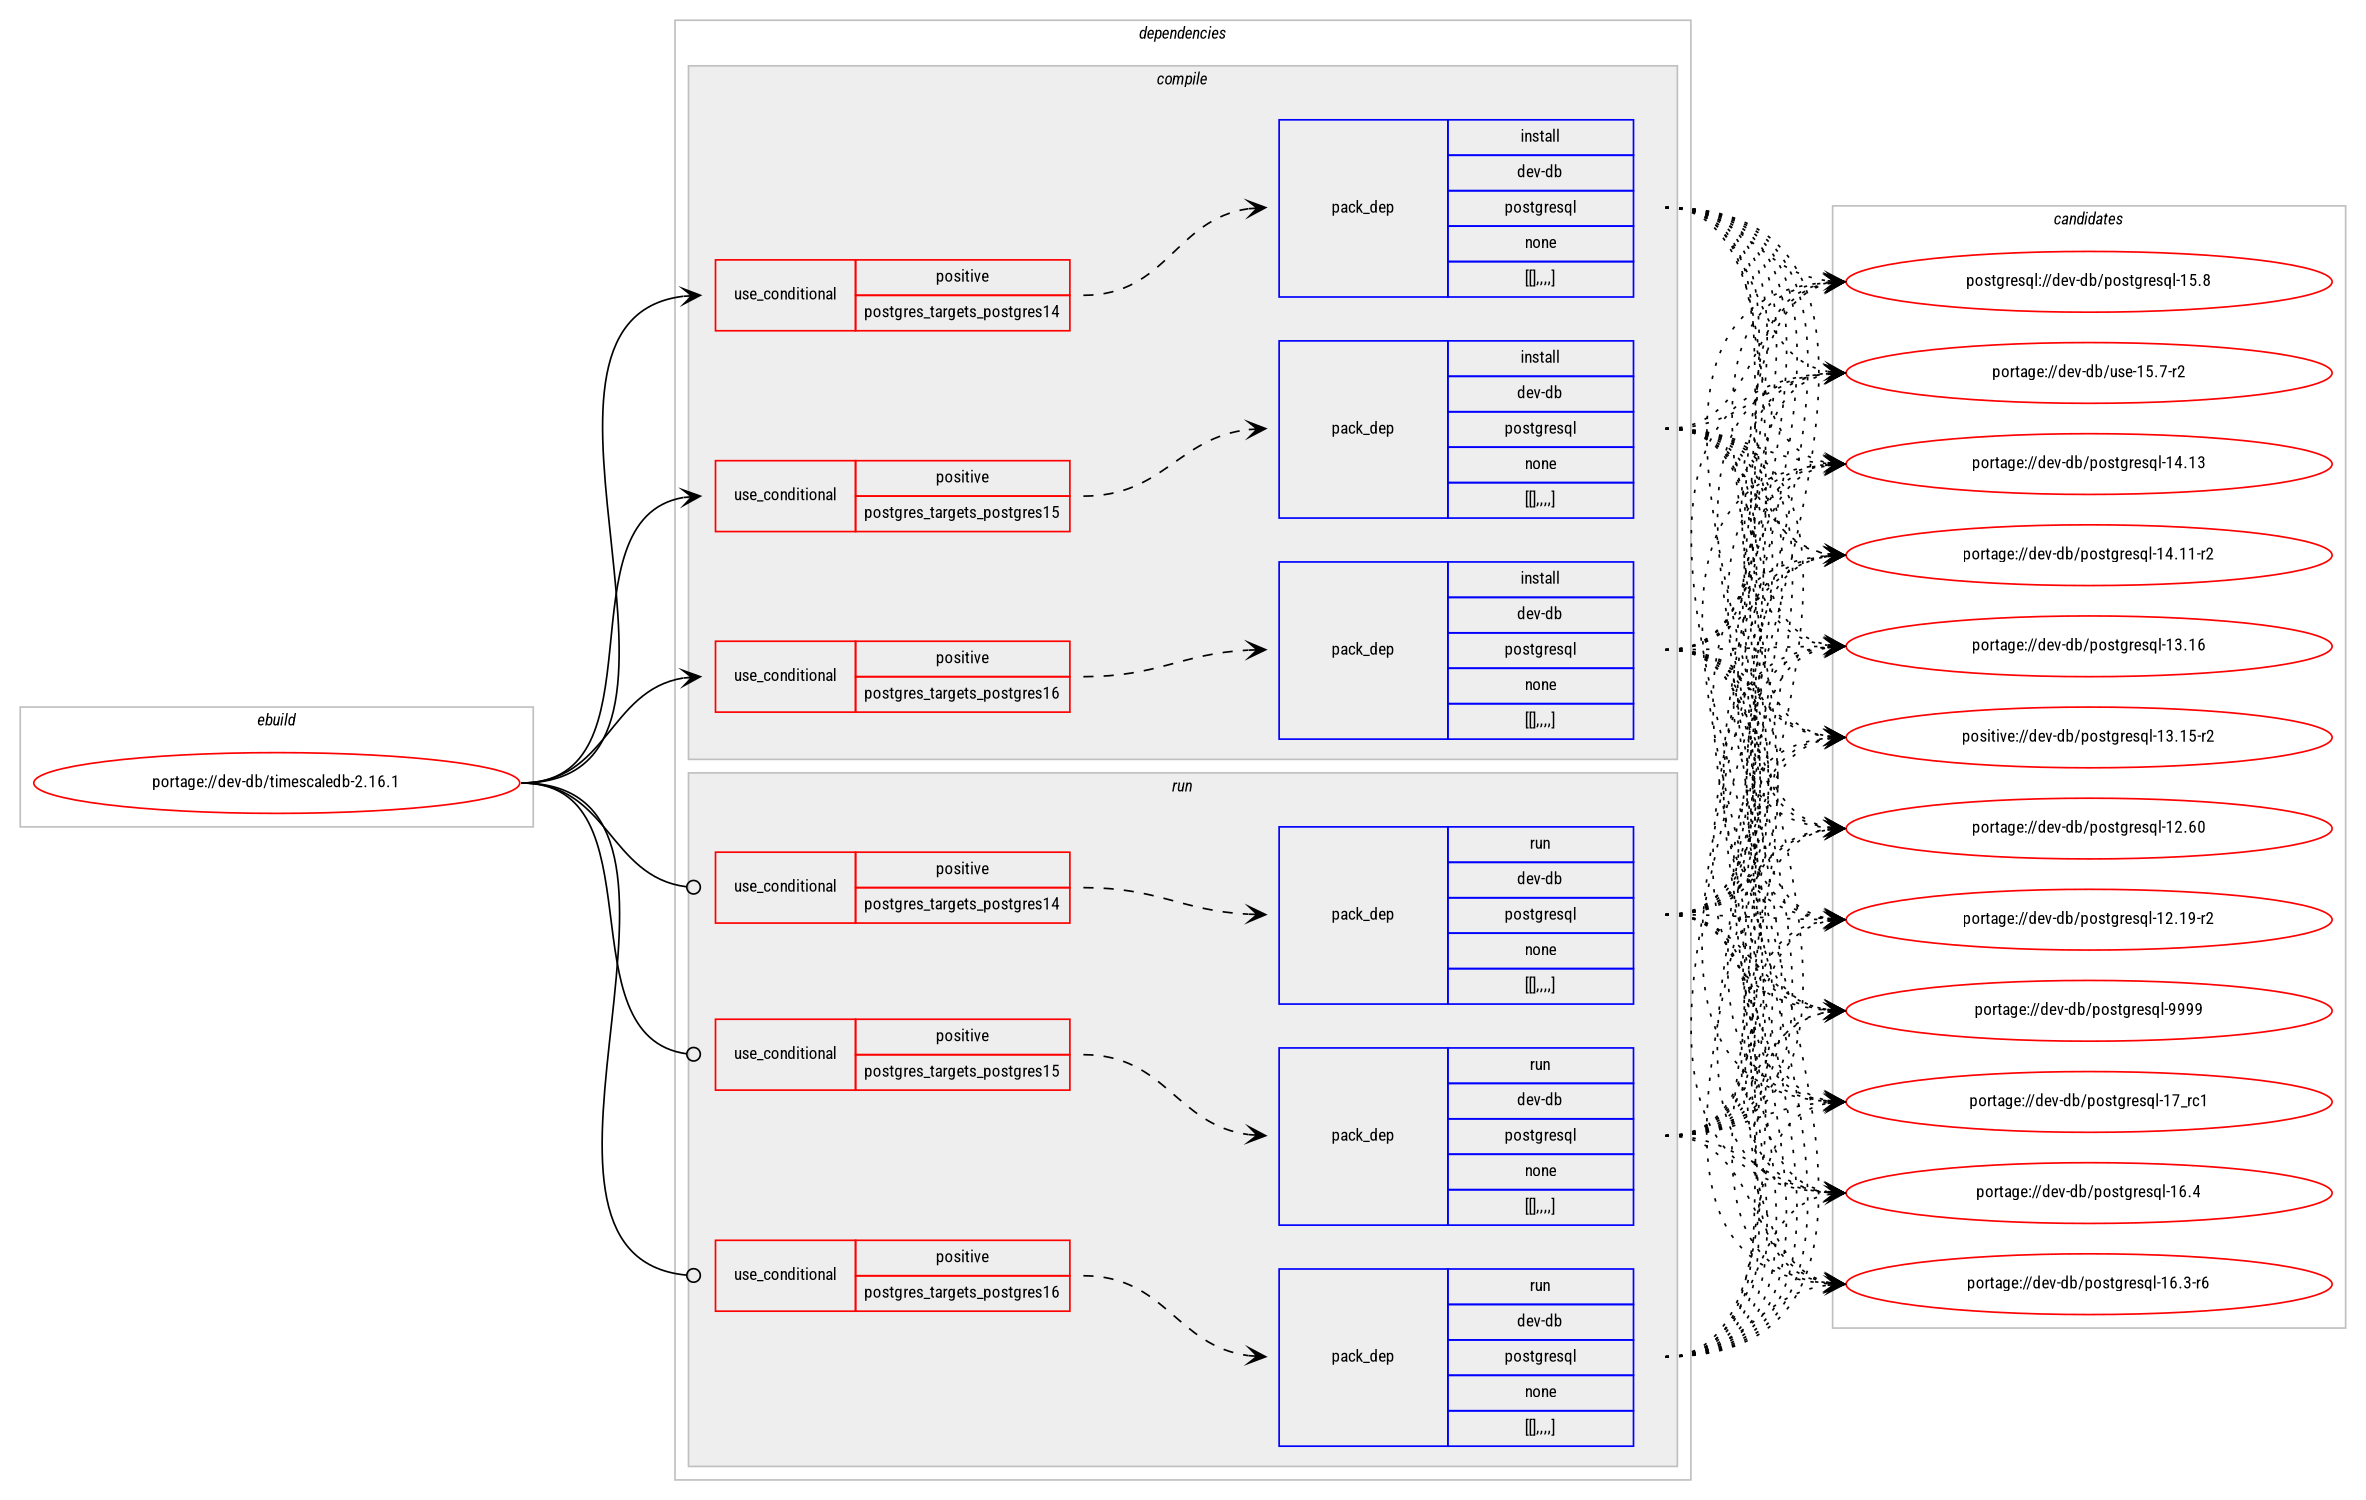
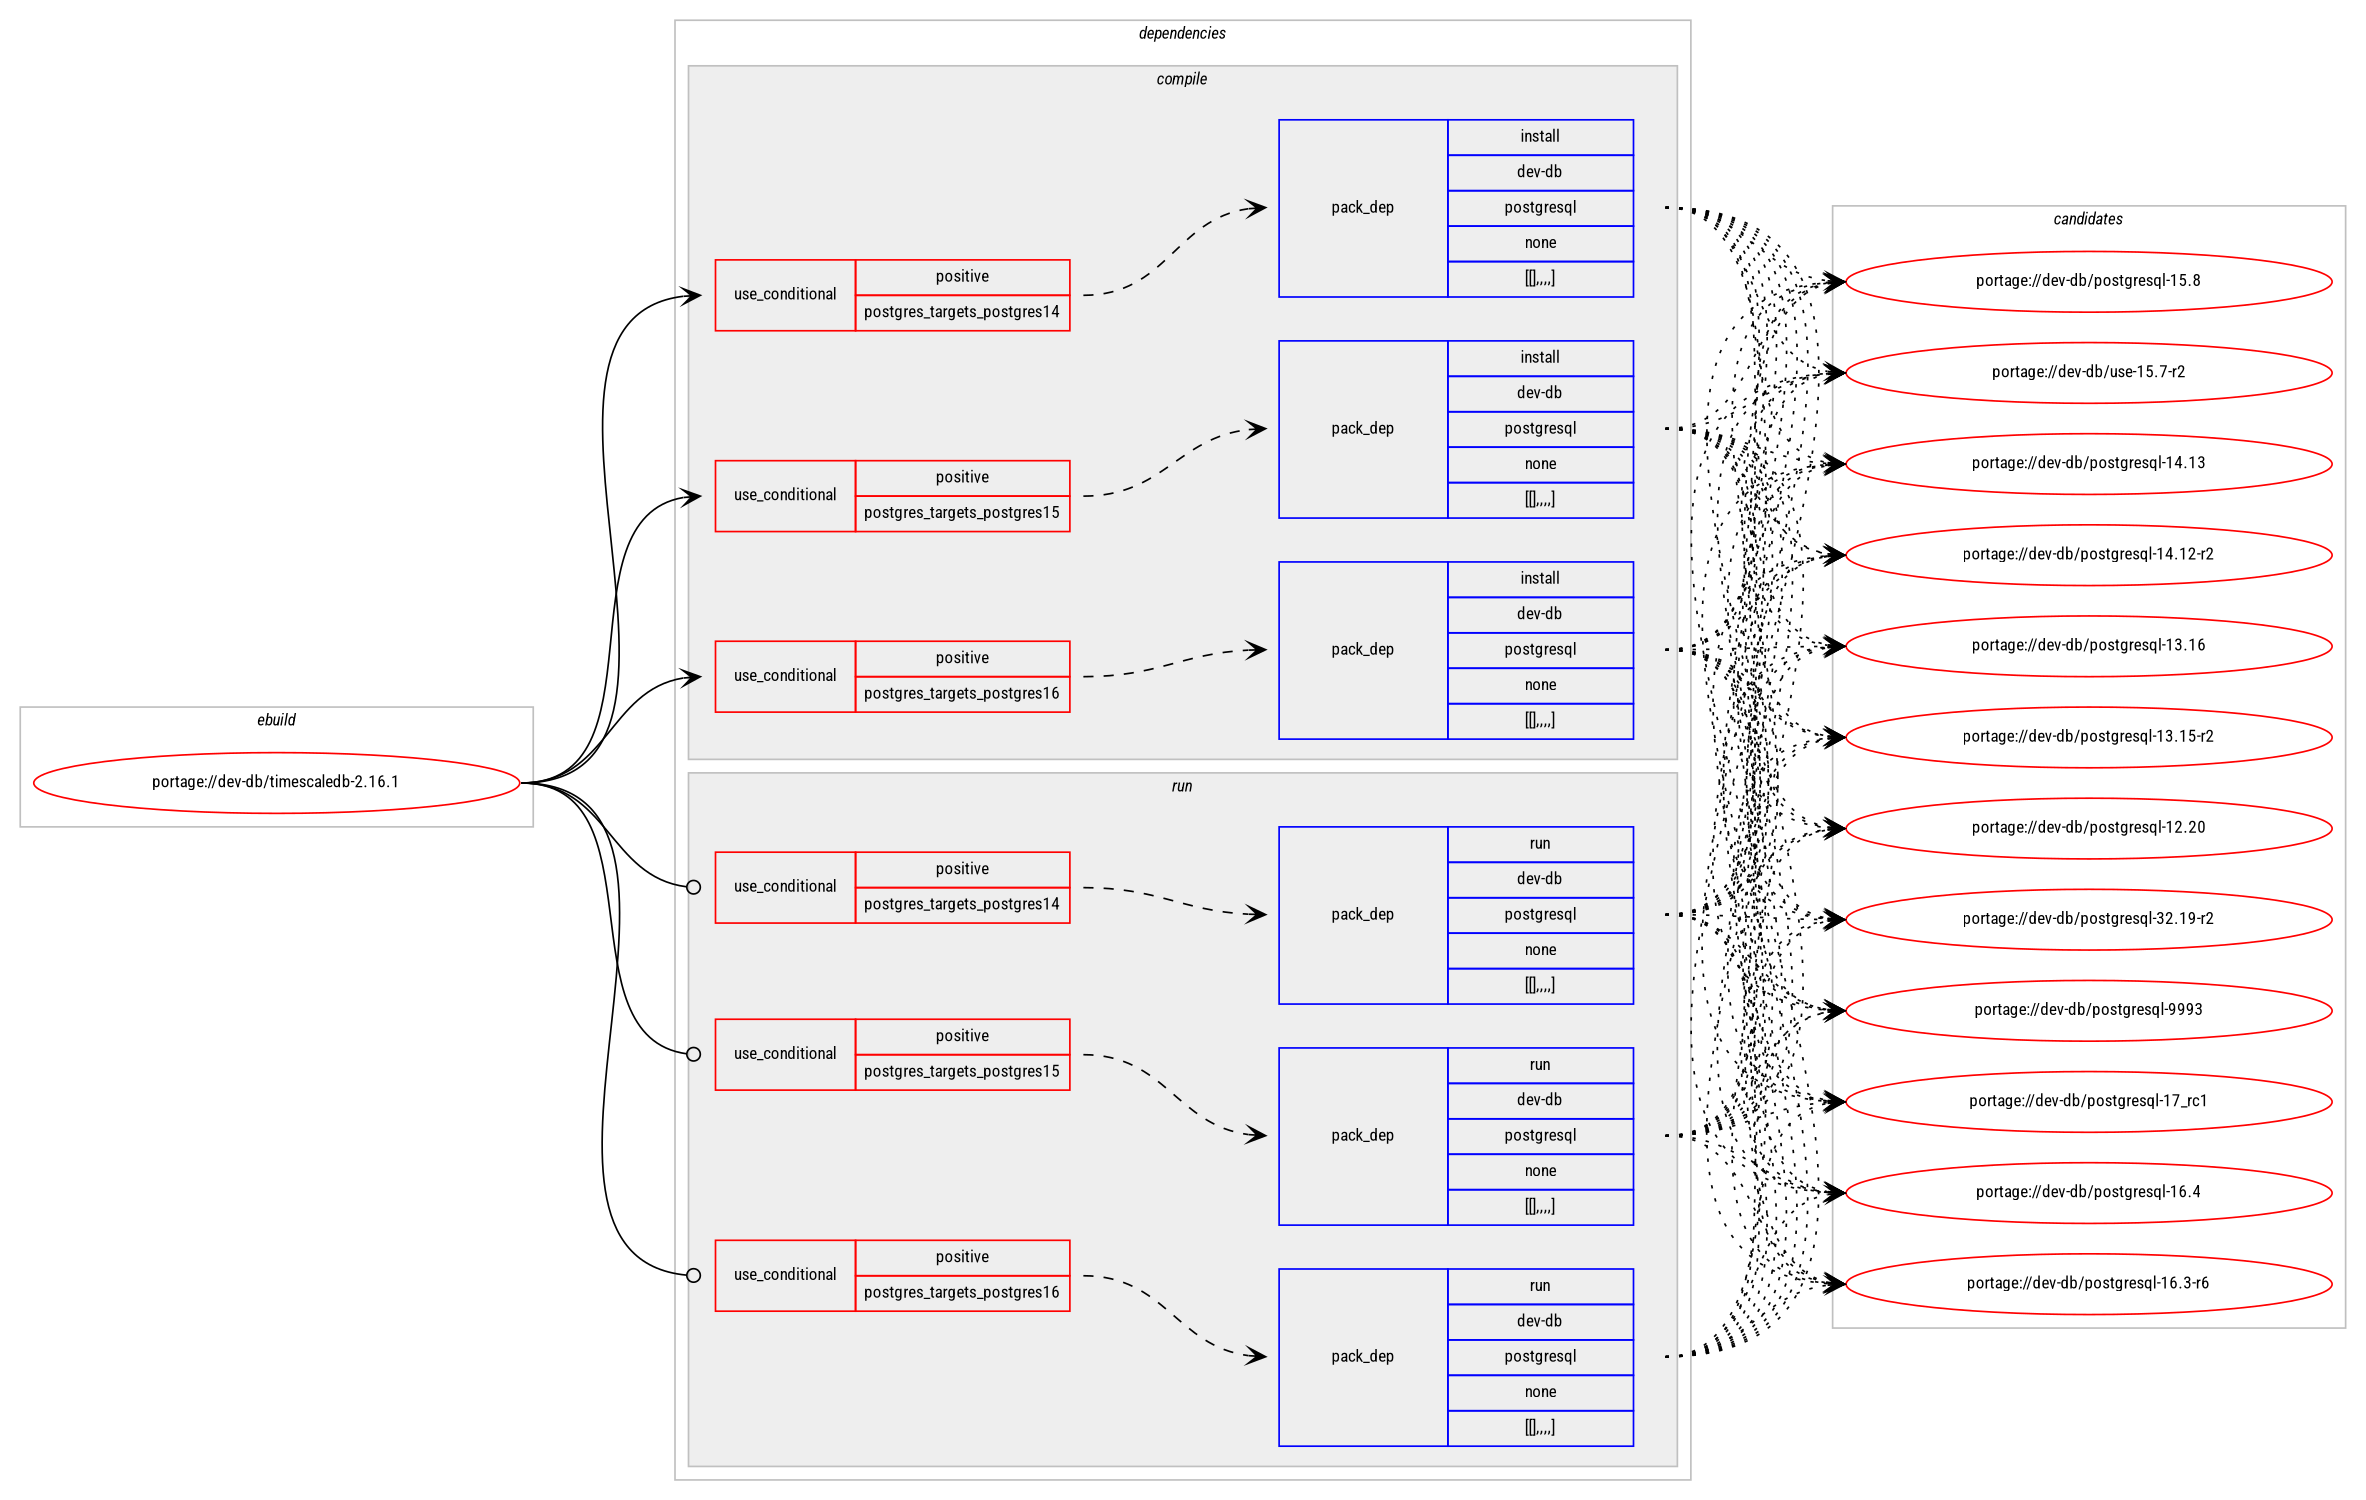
node "postgresql://dev-db/postgresql-15.8": label "postgresql://dev-db/postgresql-15.8" -> "portage://dev-db/postgresql-15.8"
node "portage://dev-db/postgresql-14.11-r2": label "portage://dev-db/postgresql-14.11-r2" -> "portage://dev-db/postgresql-14.12-r2"
node "positive://dev-db/postgresql-13.15-r2": label "positive://dev-db/postgresql-13.15-r2" -> "portage://dev-db/postgresql-13.15-r2"
node "portage://dev-db/postgresql-12.60": label "portage://dev-db/postgresql-12.60" -> "portage://dev-db/postgresql-12.20"
node "portage://dev-db/postgresql-12.19-r2": label "portage://dev-db/postgresql-12.19-r2" -> "portage://dev-db/postgresql-32.19-r2"
node "portage://dev-db/postgresql-9999": label "portage://dev-db/postgresql-9999" -> "portage://dev-db/postgresql-9993"
